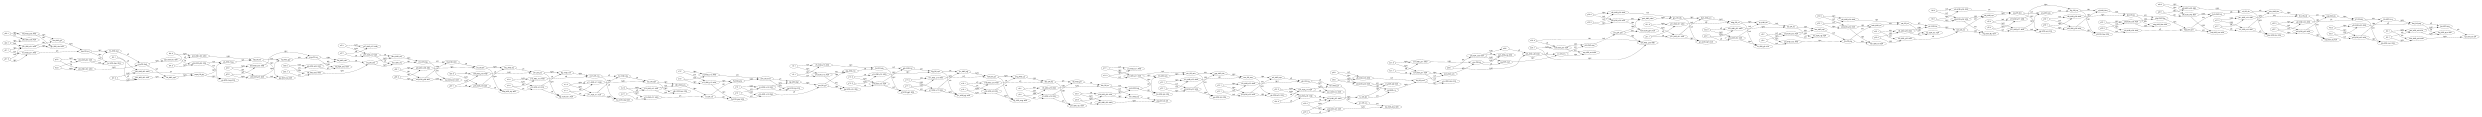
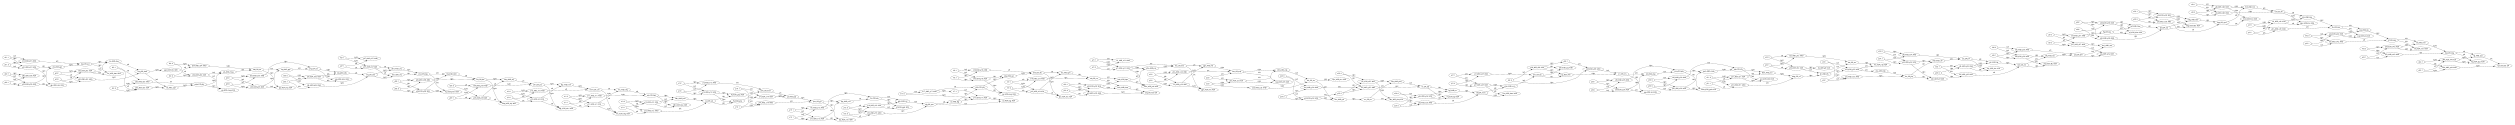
edge "wnj_AND_vqs" -> "ffg_OR_kqc": removed, label "left"
edge "pbv_OR_stc" -> "vws_AND_rdp": removed, label "right"
edge "wbg_OR_rtt" -> "kfs_XOR_gfr: XOR": removed, label "left"
edge "smq_OR_qbs" -> "x29_AND_y29: AND": reversed
edge "x00: 1" -> "y01_XOR_x01: XOR": now "x00: 1" -> "x00_AND_y00: AND"
edge "y17_XOR_x17: XOR" -> "cjv_AND_bgj": reversed
node "dqr_AND_phq": added
edge "y17: 1" -> "x17_AND_y17: AND": reversed
node "bgt_XOR_tgv: XOR": removed
edge "y23: 1" -> "y23_AND_x23: AND": now "y23: 1" -> "nws_OR_wqr"
edge "x24_XOR_y24: XOR" -> "tpn_XOR_ntn: XOR": now "x24_XOR_y24: XOR" -> "y25: 0"
